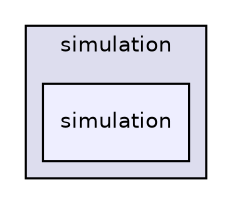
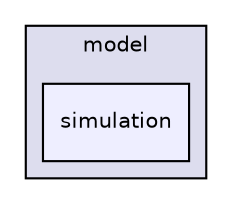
cluster "simulation": label "simulation" -> "model"
